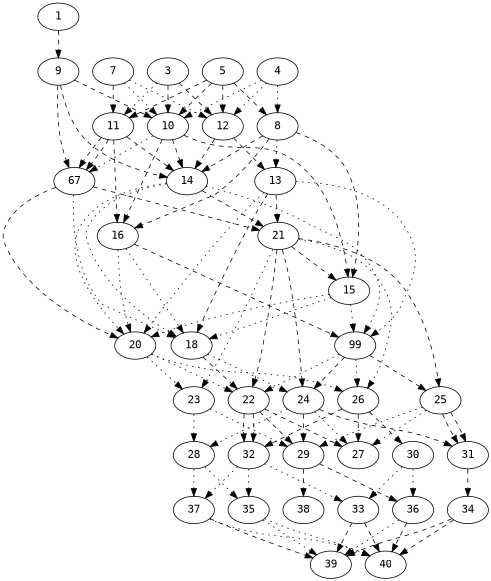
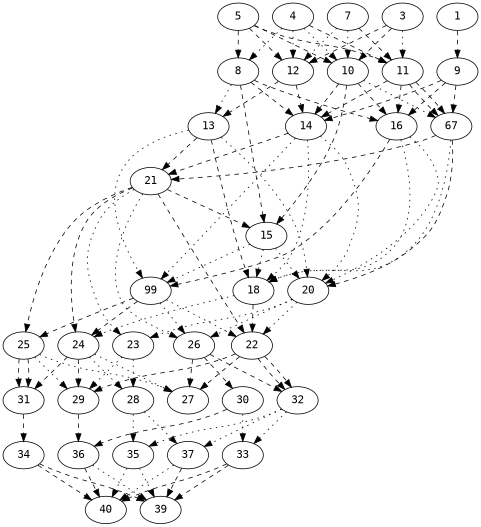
edge "4" -> "11": added
edge "9" -> "10": now "9" -> "16"
edge "30" -> "36": style dotted -> dashed
node "38": removed
